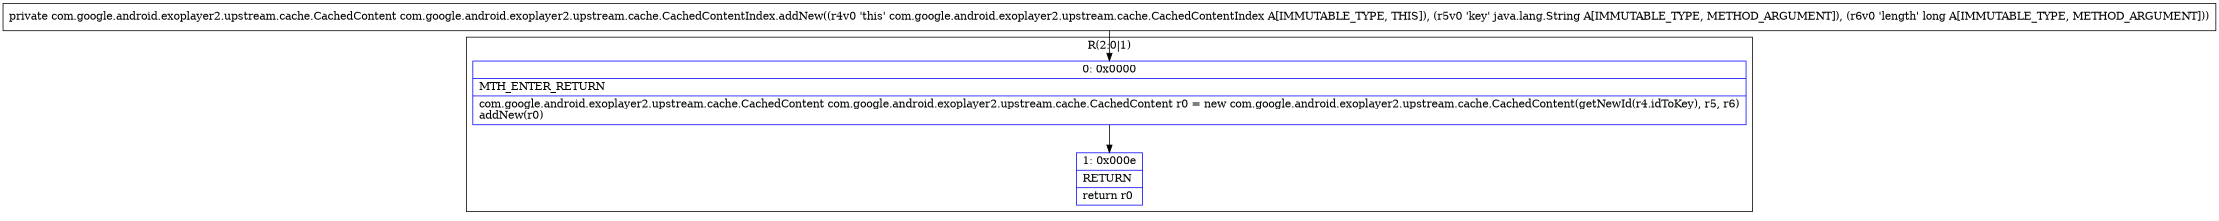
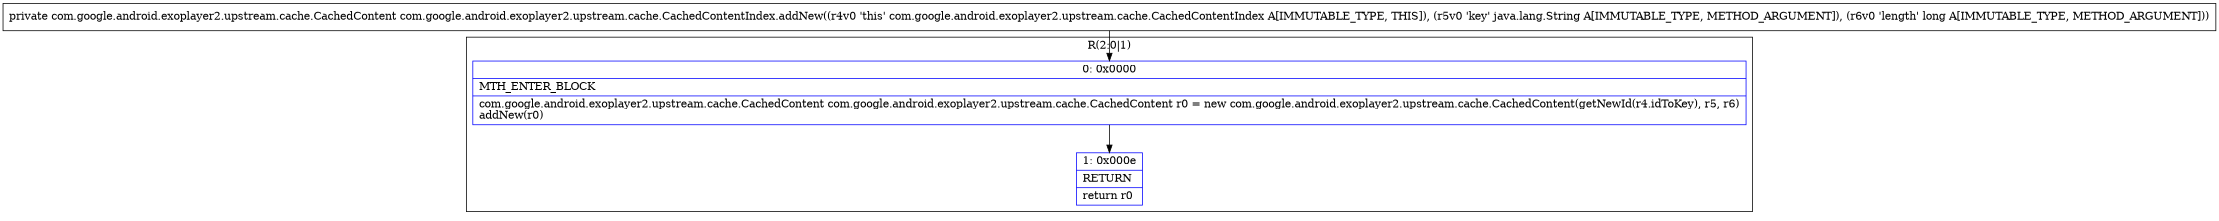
node "0: 0x0000": text "MTH_ENTER_RETURN" -> "MTH_ENTER_BLOCK"
